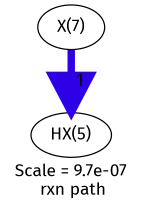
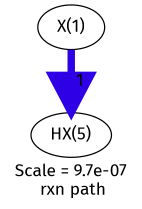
node "X(7)": label "X(7)" -> "X(1)"
